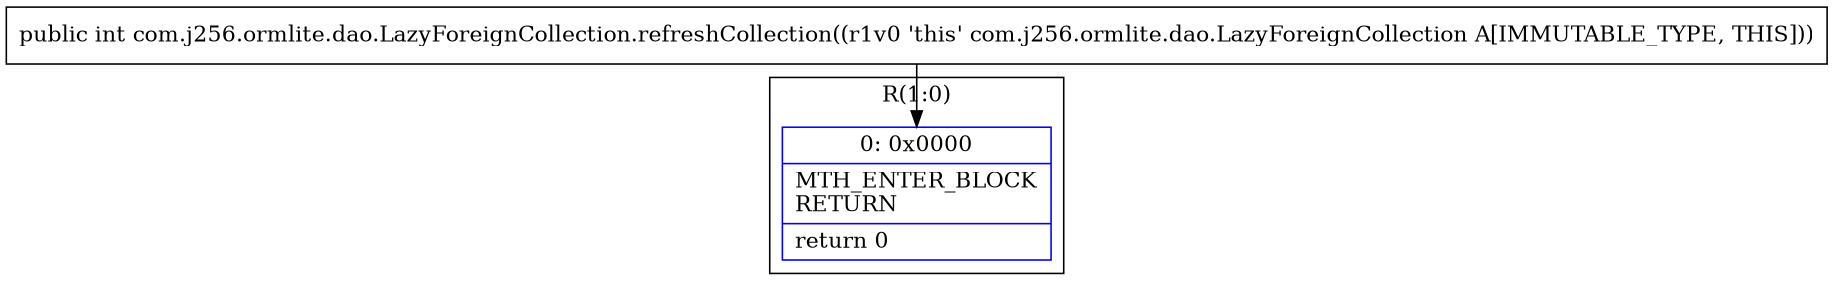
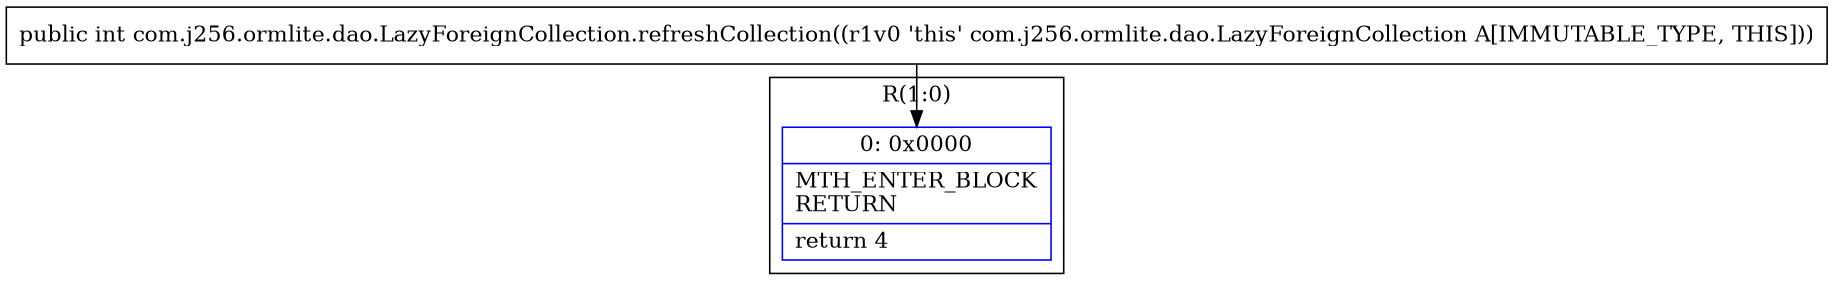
node "0: 0x0000": text "return 0" -> "return 4"
